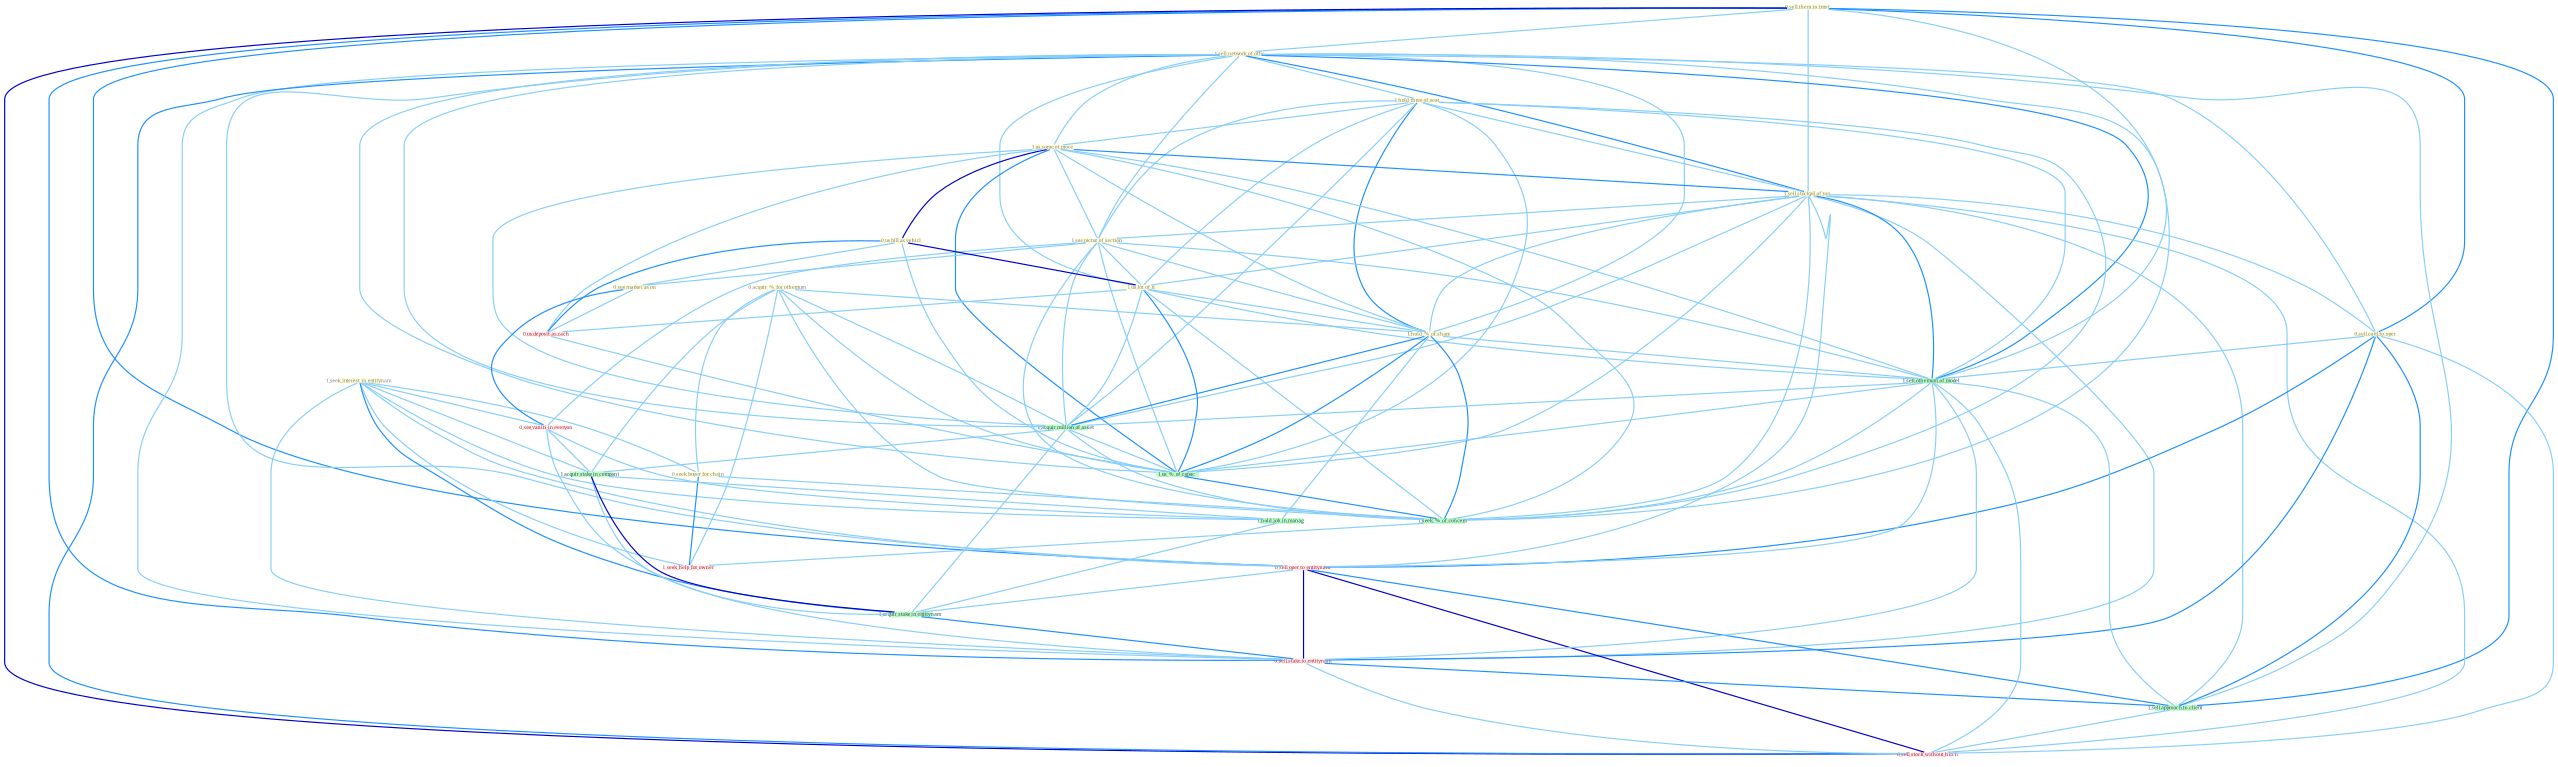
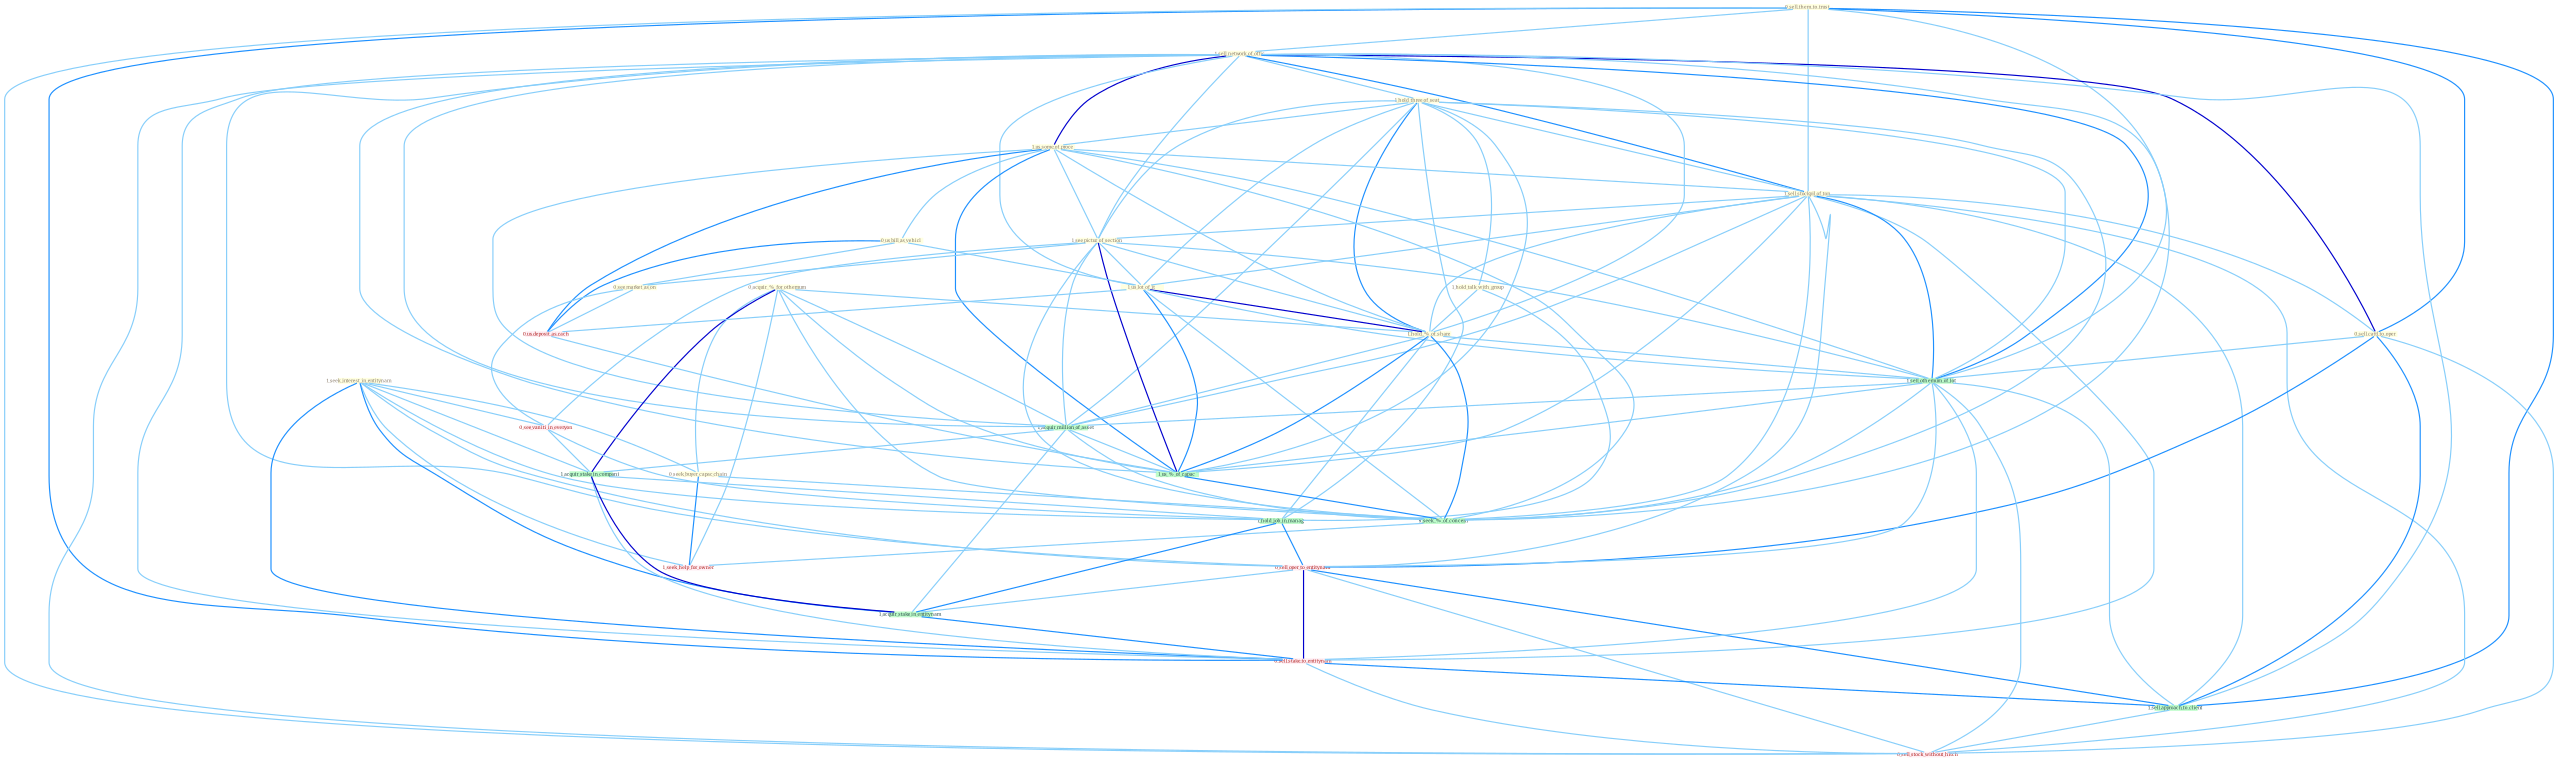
edge "1_sell_network_of_offic" -- "0_sell_cattl_to_oper": color #87cefa -> #0000cd
edge "0_sell_them_to_trust" -- "0_sell_oper_to_entitynam": now "1_hold_job_in_manag" -- "0_sell_oper_to_entitynam"
edge "1_sell_network_of_offic" -- "1_us_some_of_proce": color #87cefa -> #0000cd
edge "1_us_some_of_proce" -- "1_sell_stockpil_of_ton": color #1e90ff -> #87cefa
edge "1_us_some_of_proce" -- "0_us_bill_as_vehicl": color #0000cd -> #87cefa
edge "1_us_some_of_proce" -- "0_us_deposit_as_cach": color #87cefa -> #1e90ff
edge "0_us_bill_as_vehicl" -- "1_us_lot_of_it": color #0000cd -> #87cefa
node "1_hold_talk_with_group": added
edge "1_hold_three_of_seat" -- "1_hold_job_in_manag": added
edge "1_us_lot_of_it" -- "1_hold_%_of_share": color #87cefa -> #0000cd
edge "0_see_market_as_on" -- "0_see_vaniti_in_everyon": color #1e90ff -> #87cefa
edge "1_see_pictur_of_section" -- "1_us_%_of_capac": color #87cefa -> #0000cd
edge "1_us_lot_of_it" -- "1_acquir_million_of_asset": removed
edge "1_hold_%_of_share" -- "1_acquir_million_of_asset": color #1e90ff -> #87cefa
edge "0_acquir_%_for_othernum" -- "1_acquir_stake_in_compani": color #87cefa -> #0000cd
node "1_sell_othernum_of_model": label "1_sell_othernum_of_model" -> "1_sell_othernum_of_lot"
edge "0_us_bill_as_vehicl" -- "1_us_%_of_capac": removed
edge "0_sell_them_to_trust" -- "0_sell_stock_without_hitch": color #0000cd -> #87cefa
node "0_seek_buyer_for_chain": label "0_seek_buyer_for_chain" -> "0_seek_buyer_capac_chain"
node "1_seek_%_of_concern": label "1_seek_%_of_concern" -> "8_seek_%_of_concern"
edge "0_see_vaniti_in_everyon" -- "1_acquir_stake_in_entitynam": removed
edge "1_hold_job_in_manag" -- "1_acquir_stake_in_entitynam": color #87cefa -> #1e90ff
edge "1_seek_interest_in_entitynam" -- "0_sell_stake_to_entitynam": color #87cefa -> #1e90ff
edge "0_sell_cattl_to_oper" -- "0_sell_stake_to_entitynam": removed
edge "0_sell_oper_to_entitynam" -- "0_sell_stock_without_hitch": color #0000cd -> #87cefa
edge "1_sell_network_of_offic" -- "0_sell_stock_without_hitch": color #1e90ff -> #87cefa
